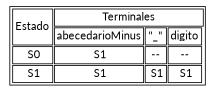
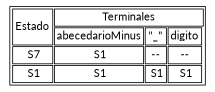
node "Estado": text "S0" -> "S7"
